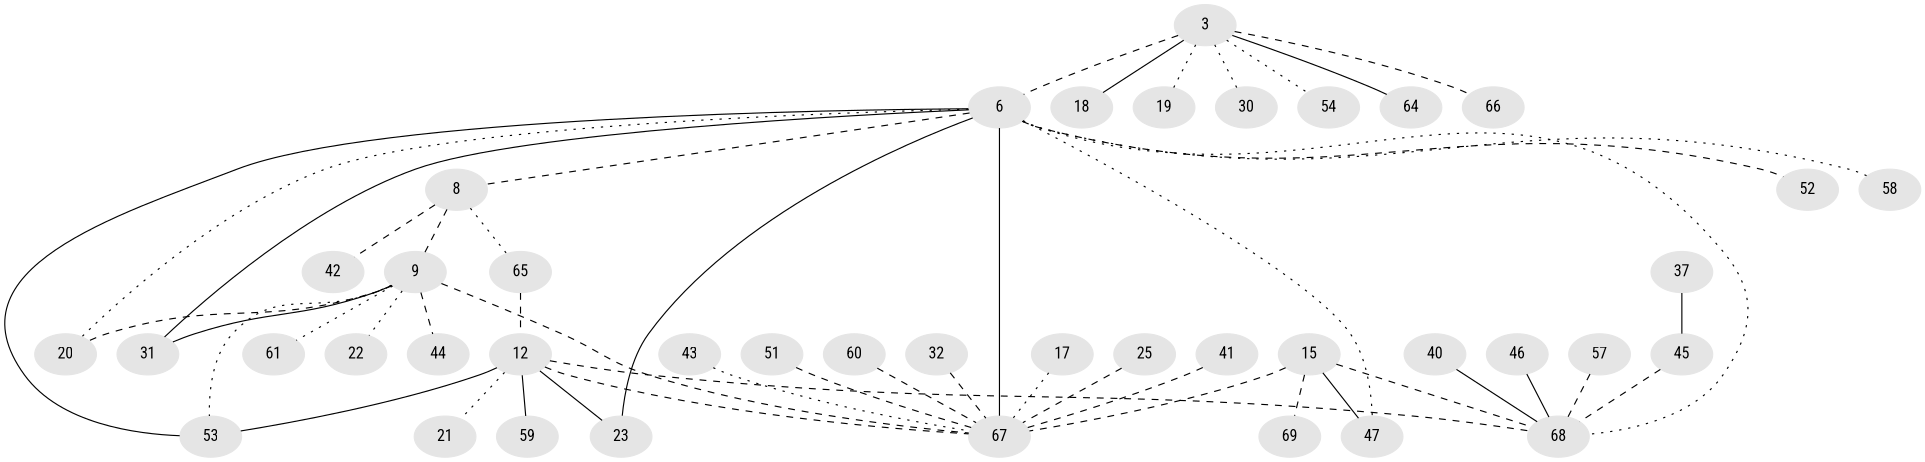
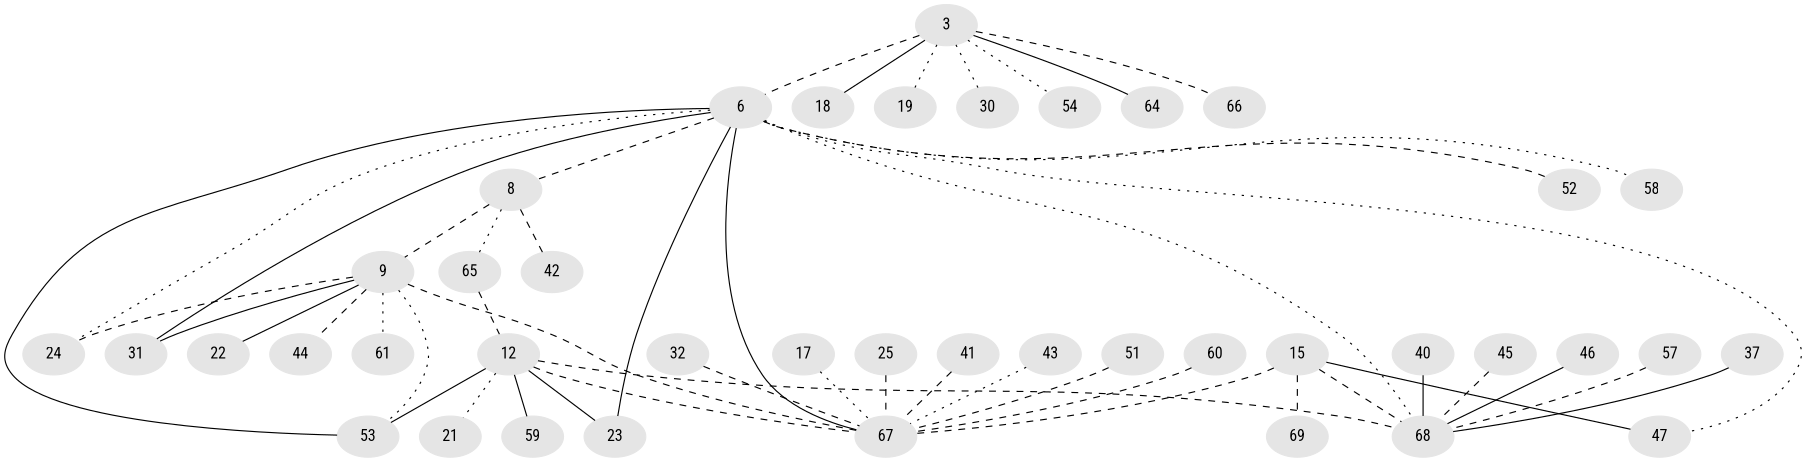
edge "9" -- "22": style dotted -> solid
edge "37" -- "45": now "37" -- "68"
node "20": label "20" -> "24"
